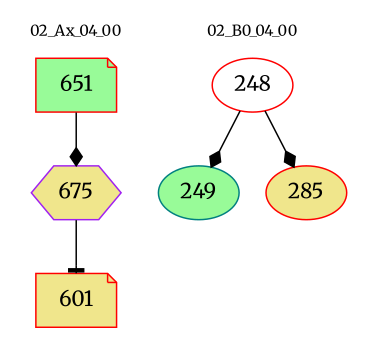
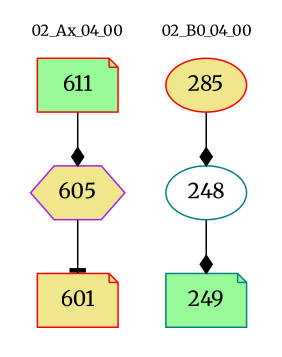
node "651": label "651" -> "611"
node "248": color red -> teal
edge "248" -> "285": reversed
node "675": label "675" -> "605"
node "249": shape ellipse -> note
